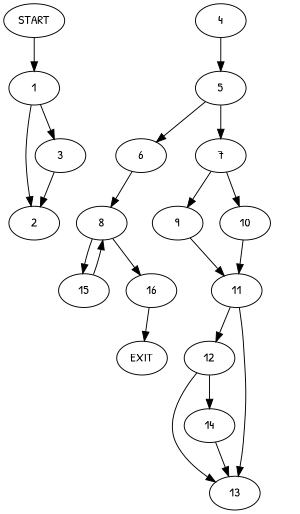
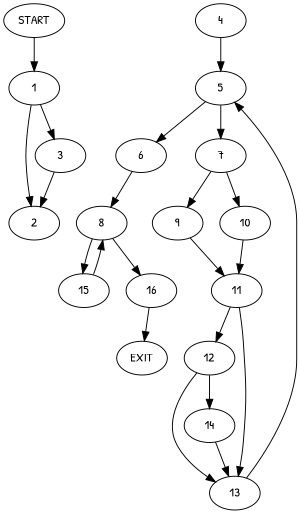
edge "13" -> "5": added
